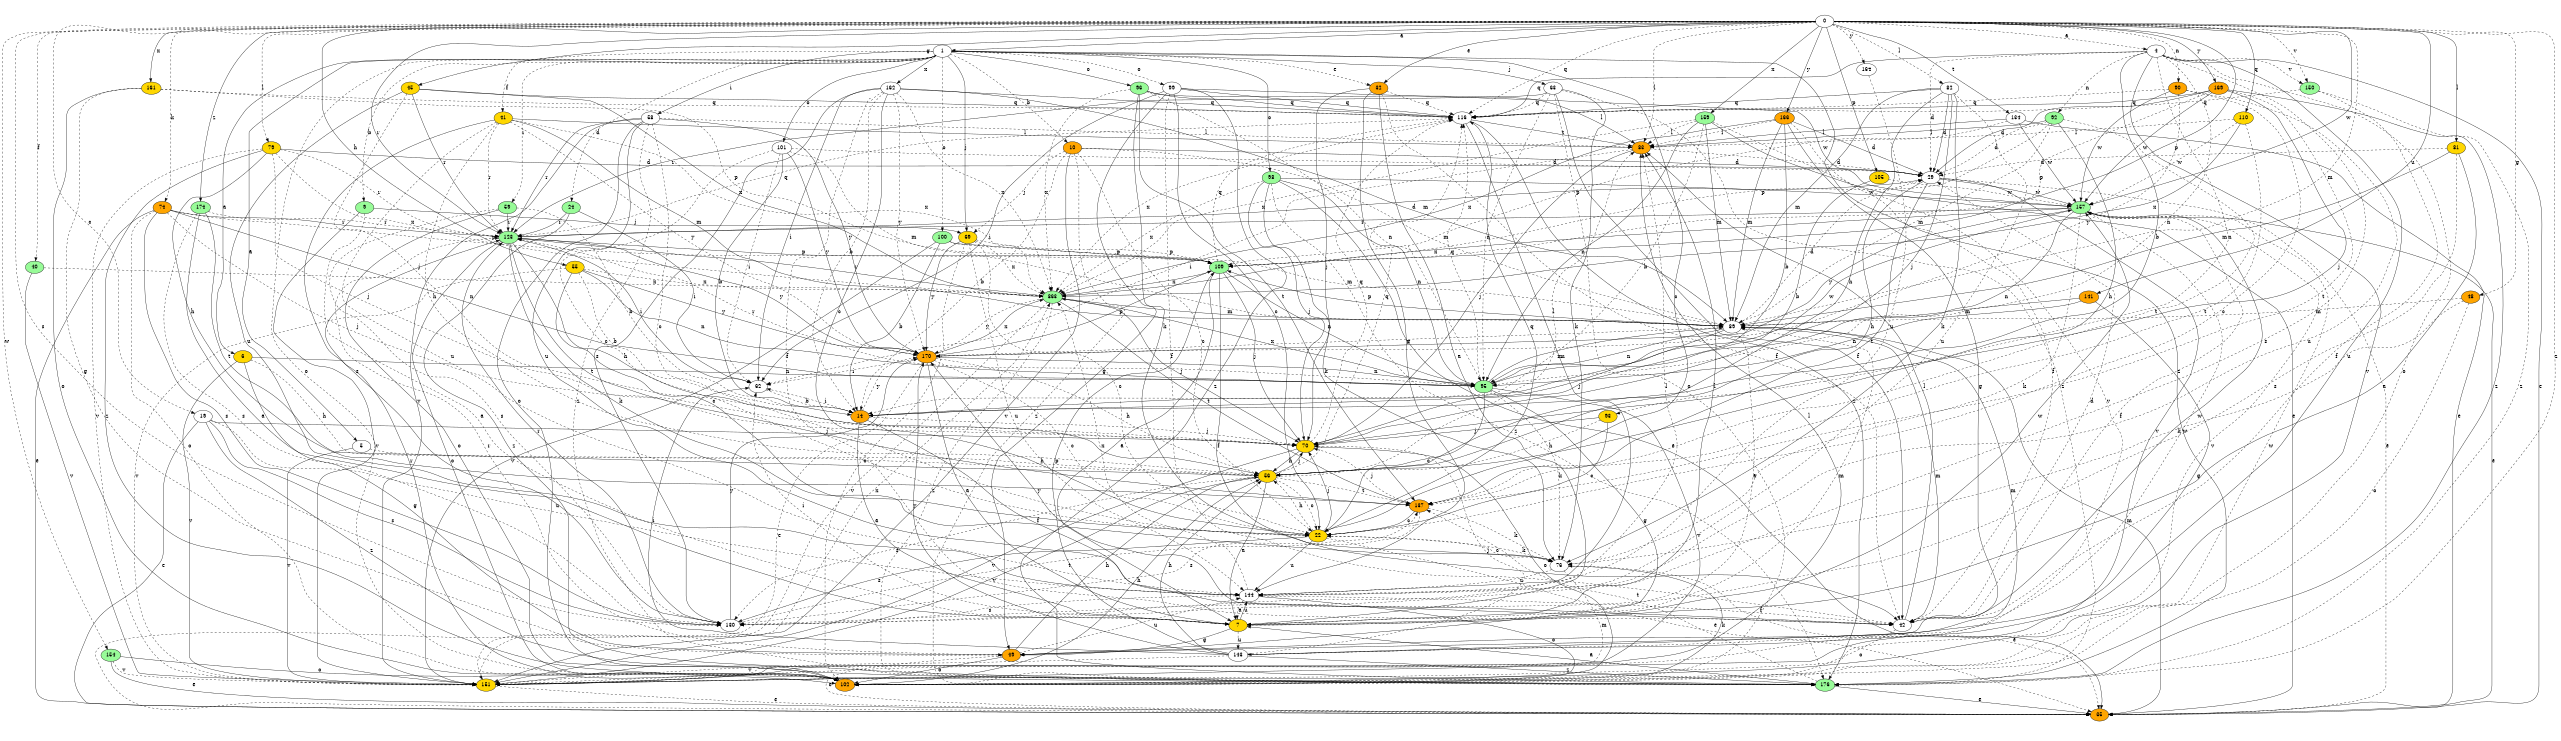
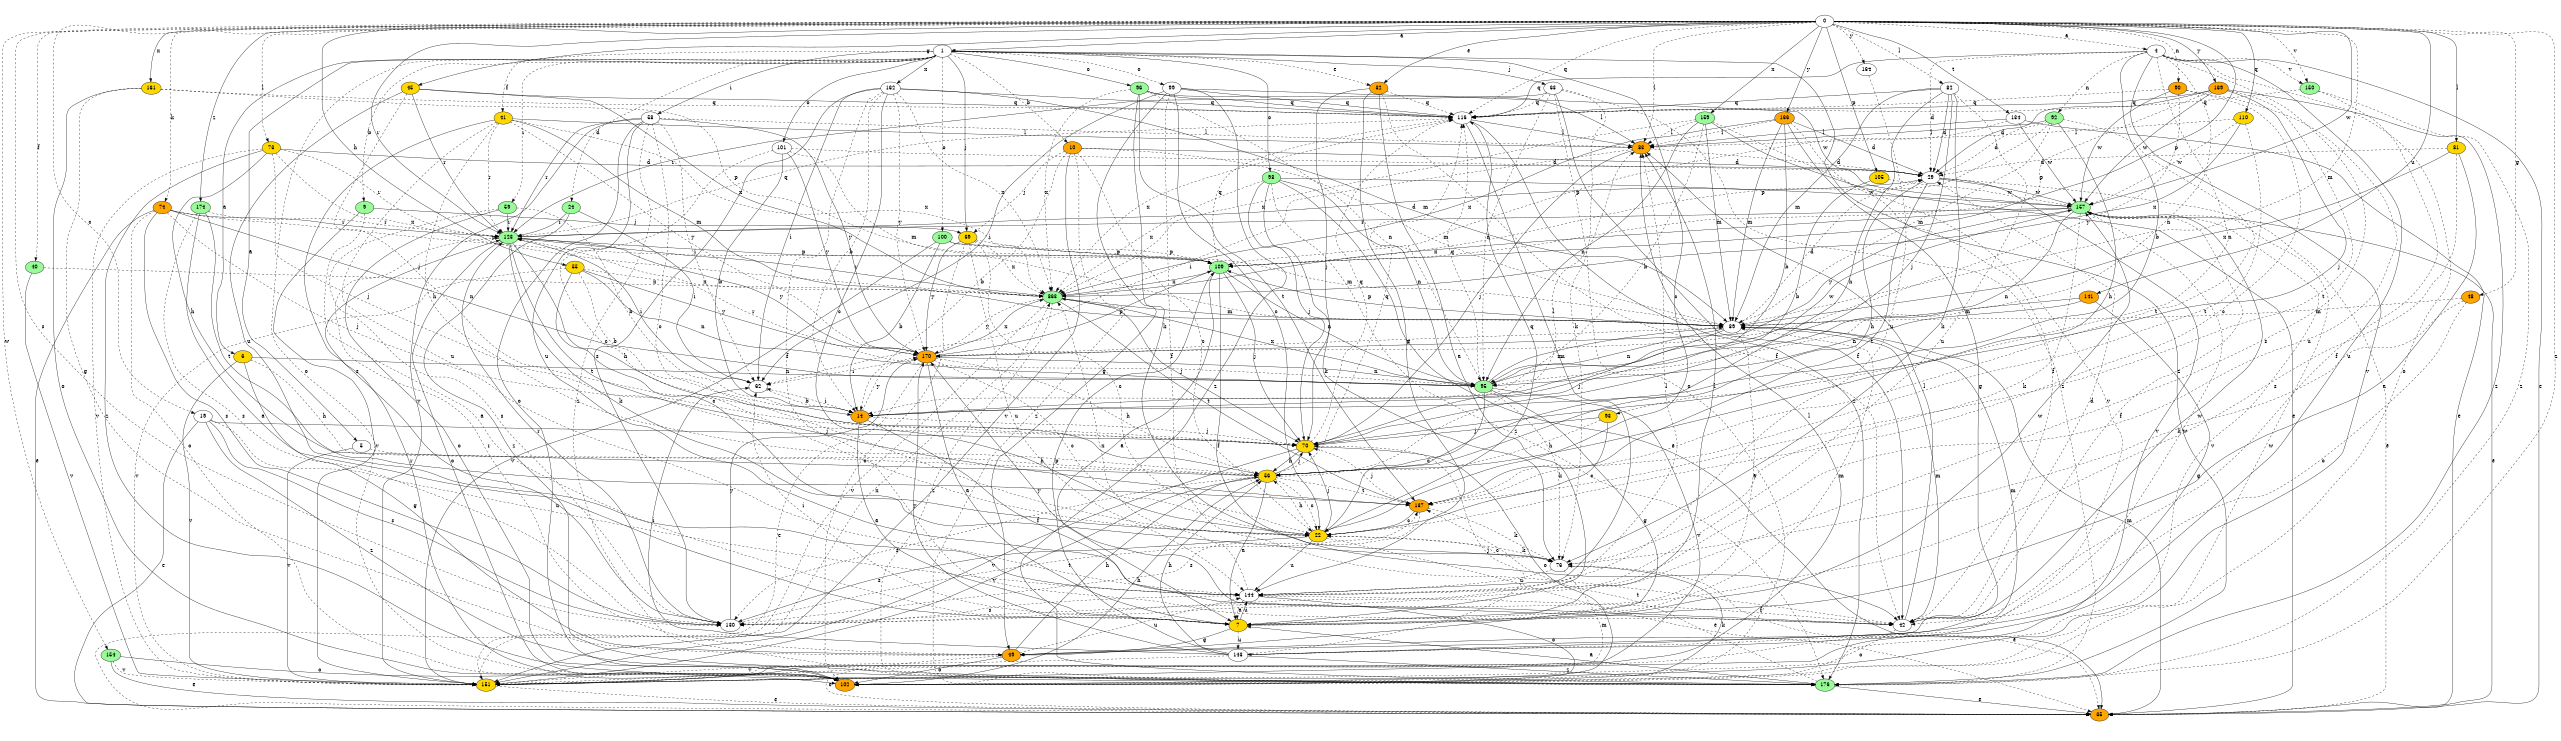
edge "116" -> "83": label "t" -> "l"
node "79": label "79" -> "73"
edge "81" -> "89": label "m" -> "x"
edge "101" -> "62": now "58" -> "62"
edge "63" -> "76": style solid -> dashed
edge "48" -> "102": now "48" -> "42"
